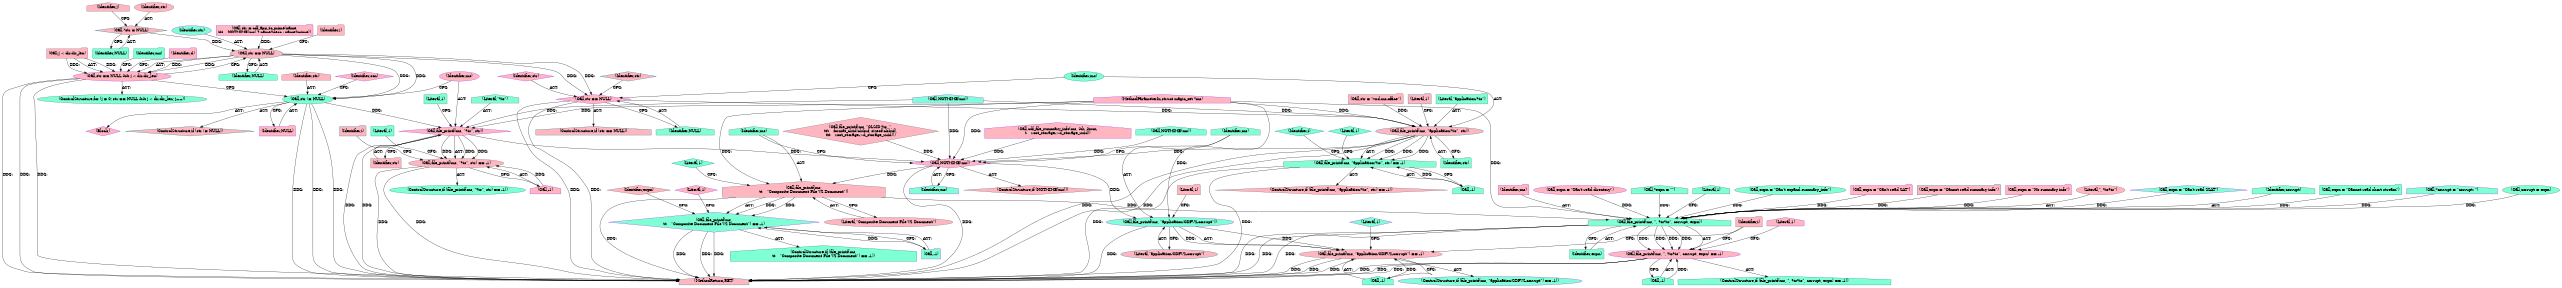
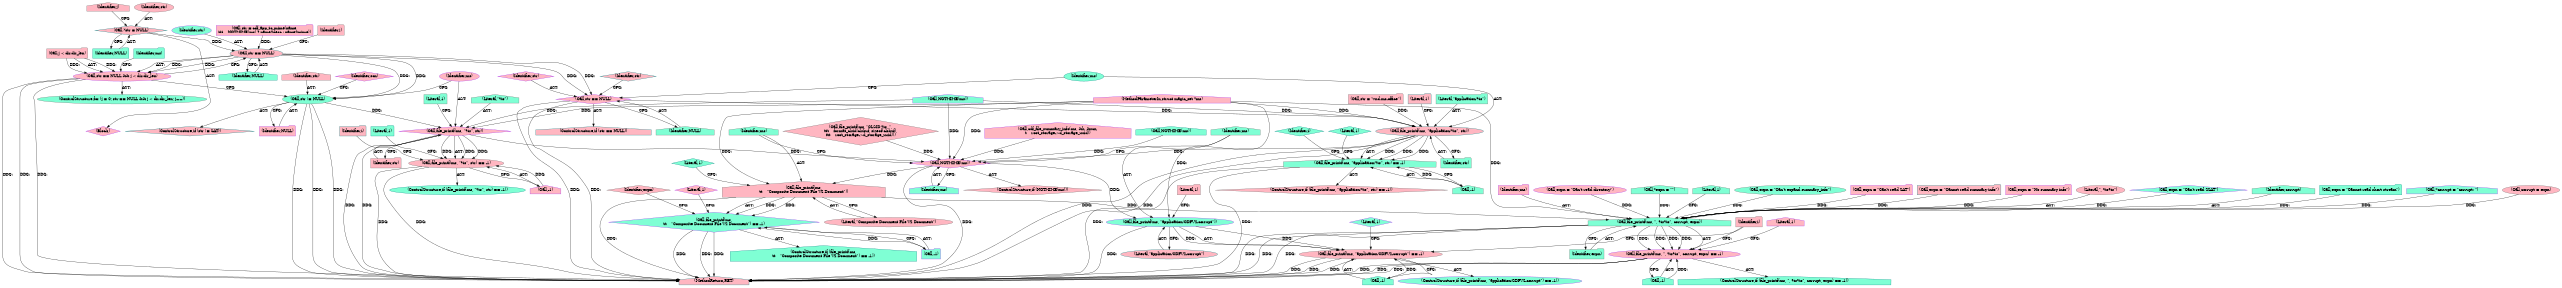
node "(Identifier,d)": removed
edge "(Call,str != NULL)" -> "(Block,)": now "(Call,*str = NULL)" -> "(Block,)"
node "(ControlStructure,if (str != NULL))": label "(ControlStructure,if (str != NULL))" -> "(ControlStructure,if (str != SAT))"
node "(Call,corrupt = expn)": fillcolor aquamarine -> lightpink
